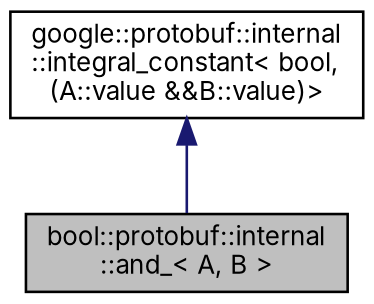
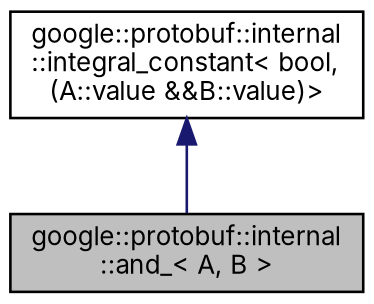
node "bool::protobuf::internal ::and_< A, B >": label "bool::protobuf::internal ::and_< A, B >" -> "google::protobuf::internal ::and_< A, B >"
